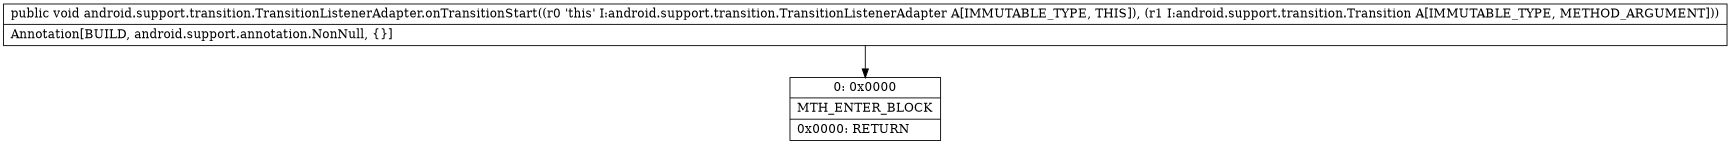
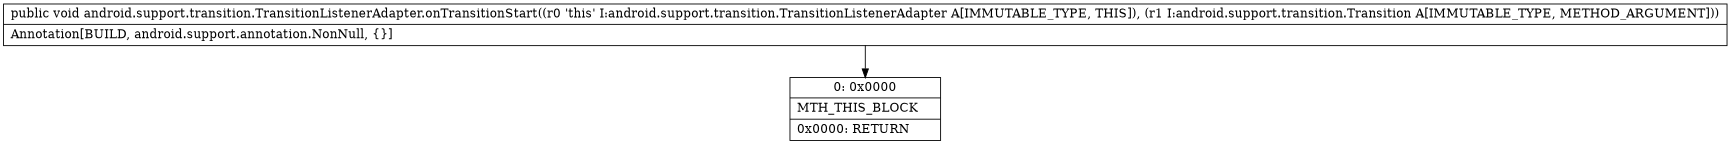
node "0: 0x0000": text "MTH_ENTER_BLOCK" -> "MTH_THIS_BLOCK"
